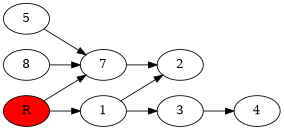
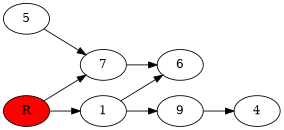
node "8": removed
node "2": label "2" -> "6"
node "3": label "3" -> "9"
